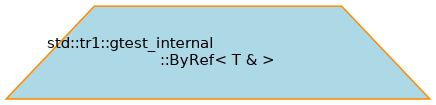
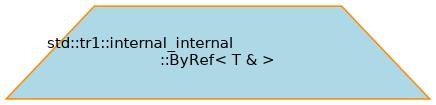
node "std::tr1::gtest_internal ::ByRef< T & >": label "std::tr1::gtest_internal ::ByRef< T & >" -> "std::tr1::internal_internal ::ByRef< T & >"
